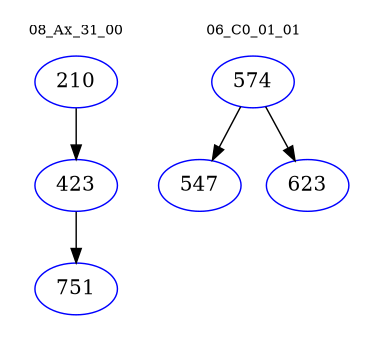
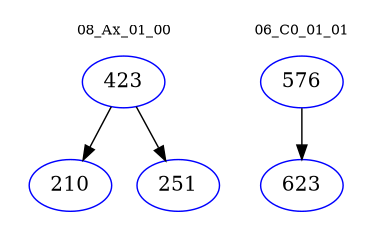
cluster "08_Ax_31_00": label "08_Ax_31_00" -> "08_Ax_01_00"
node "574": label "574" -> "576"
edge "210" -> "423": reversed
node "547": removed
node "751": label "751" -> "251"
